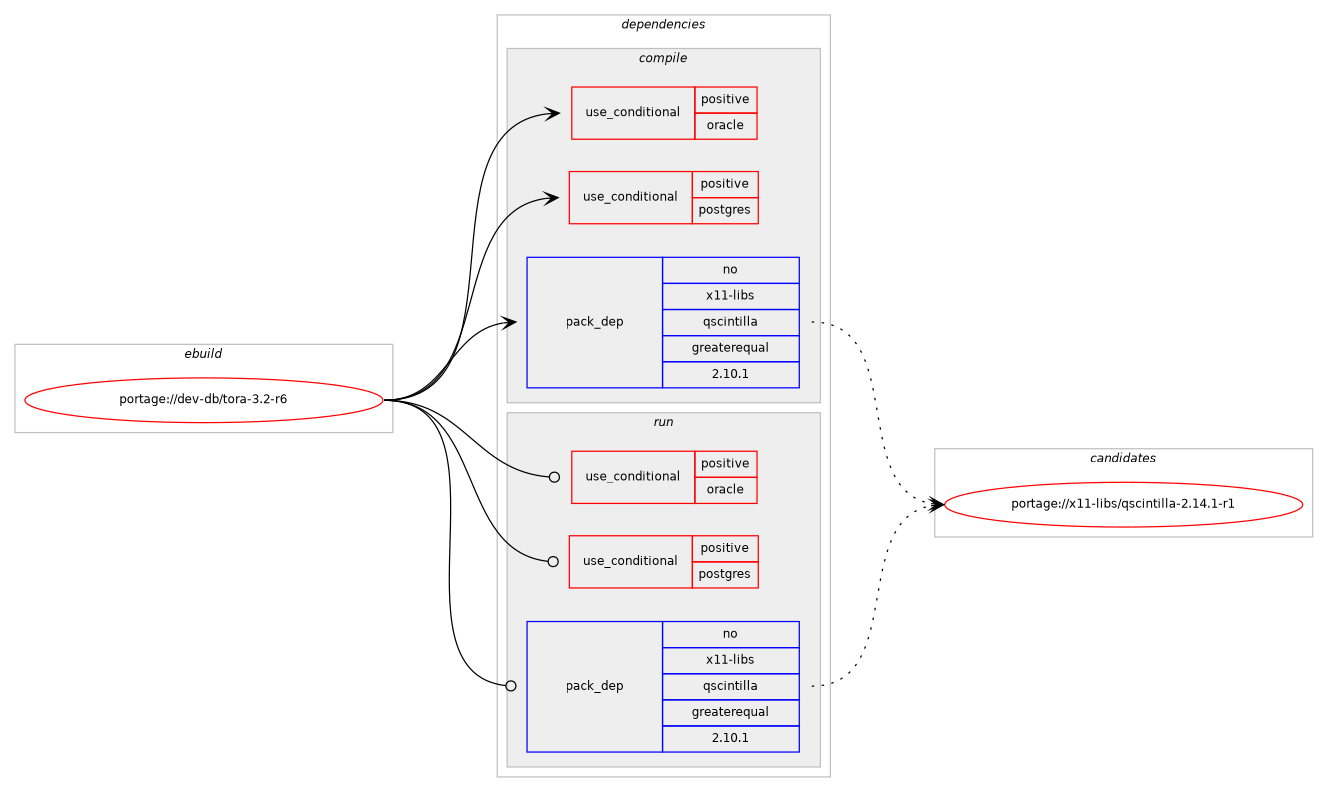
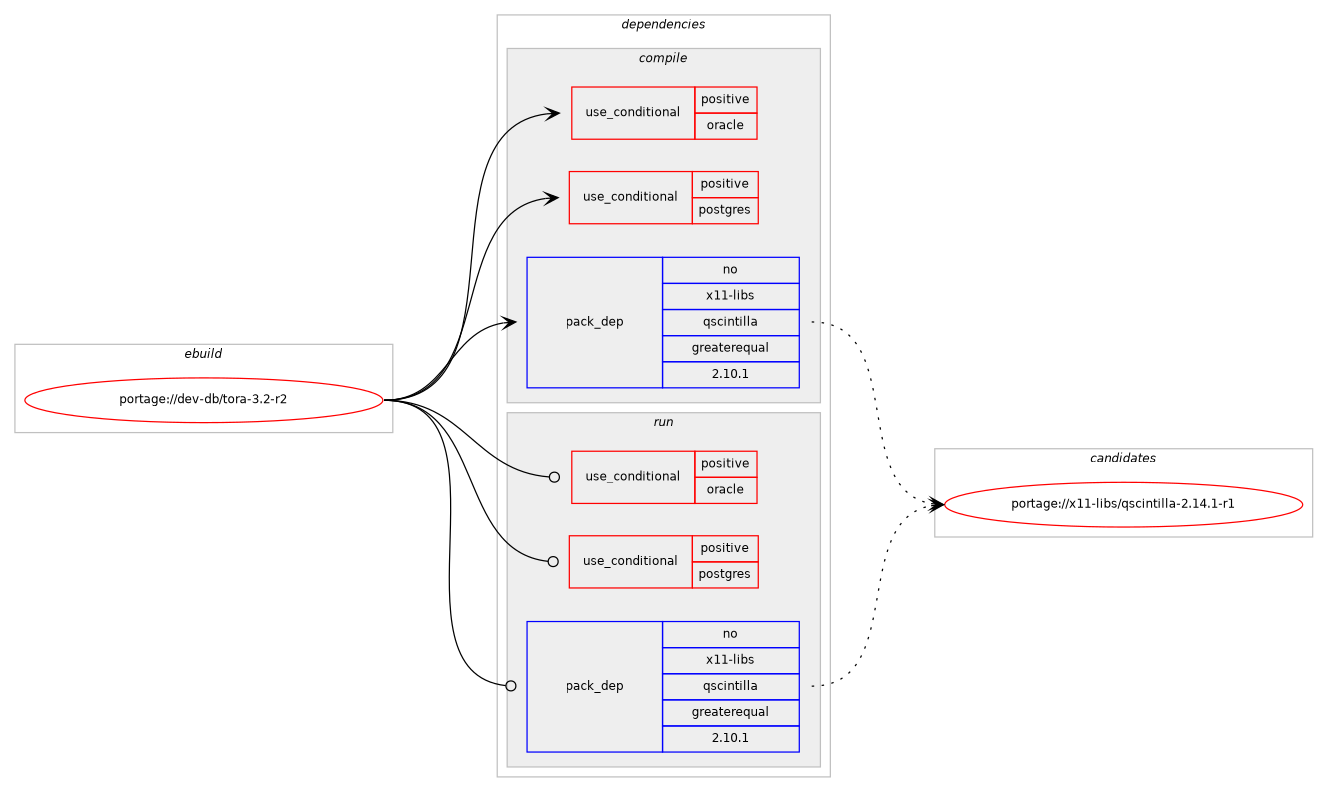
node "portage://dev-db/tora-3.2-r6": label "portage://dev-db/tora-3.2-r6" -> "portage://dev-db/tora-3.2-r2"
